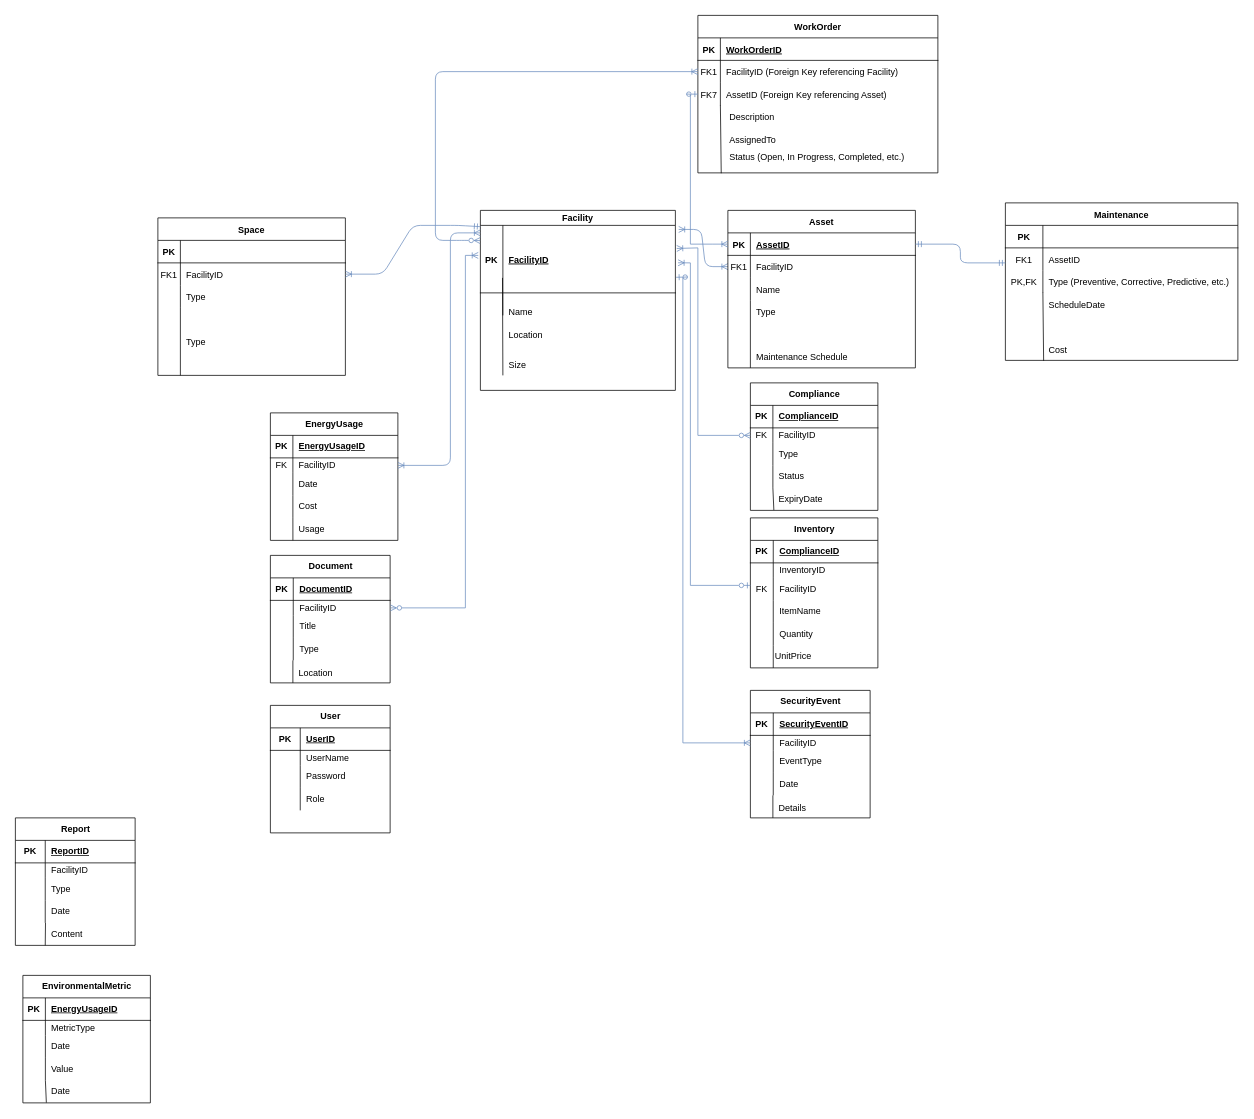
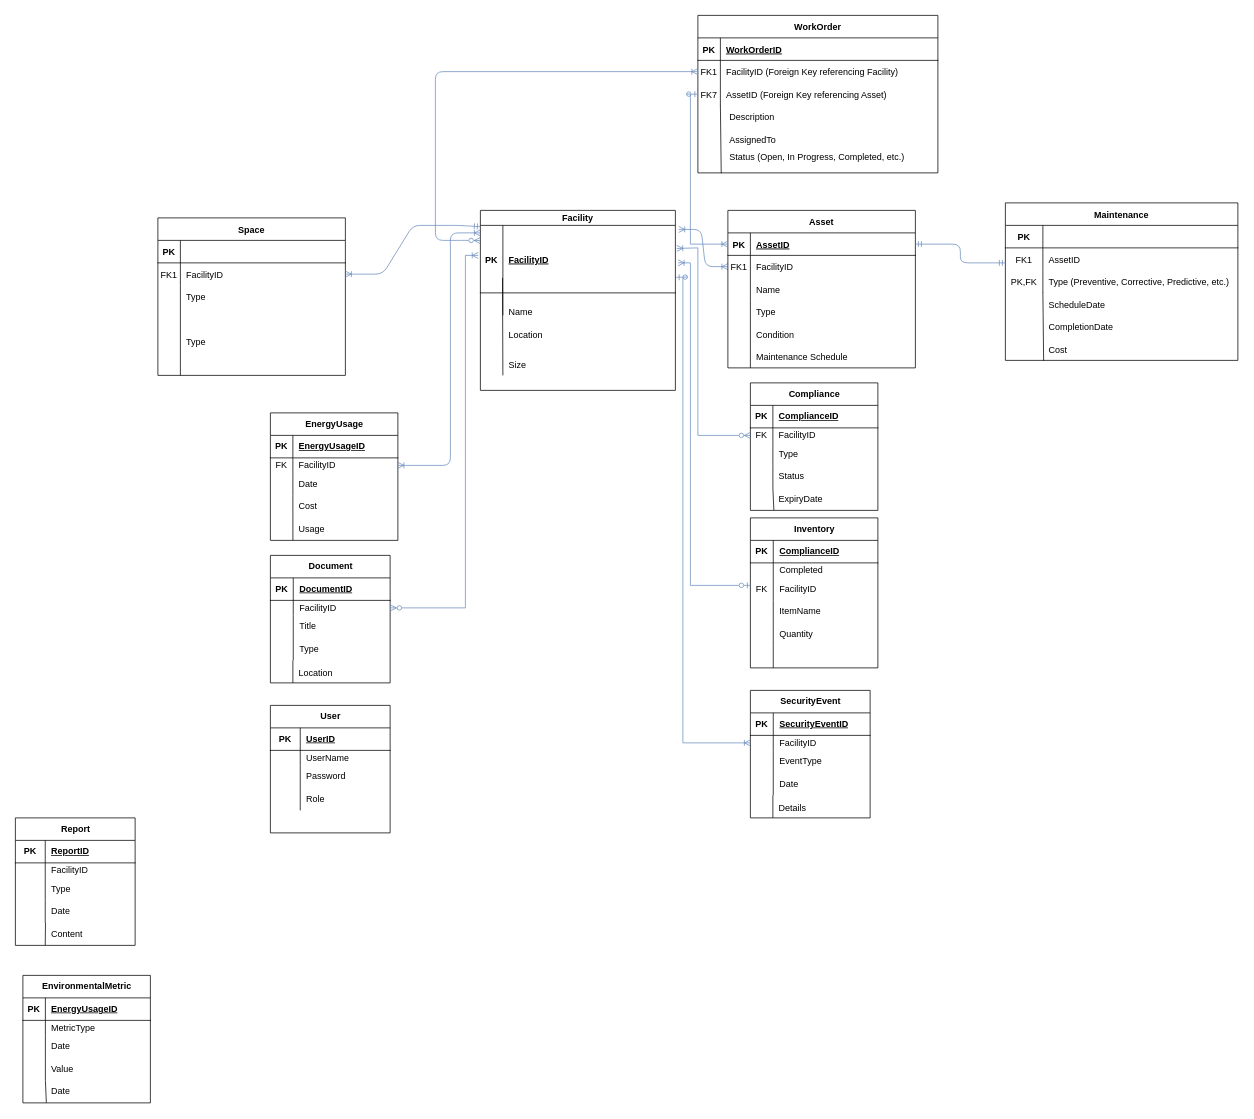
node "CompletionDate": added
node "Condition": added
node "InventoryID": label "InventoryID" -> "Completed"
node "UnitPrice": removed
